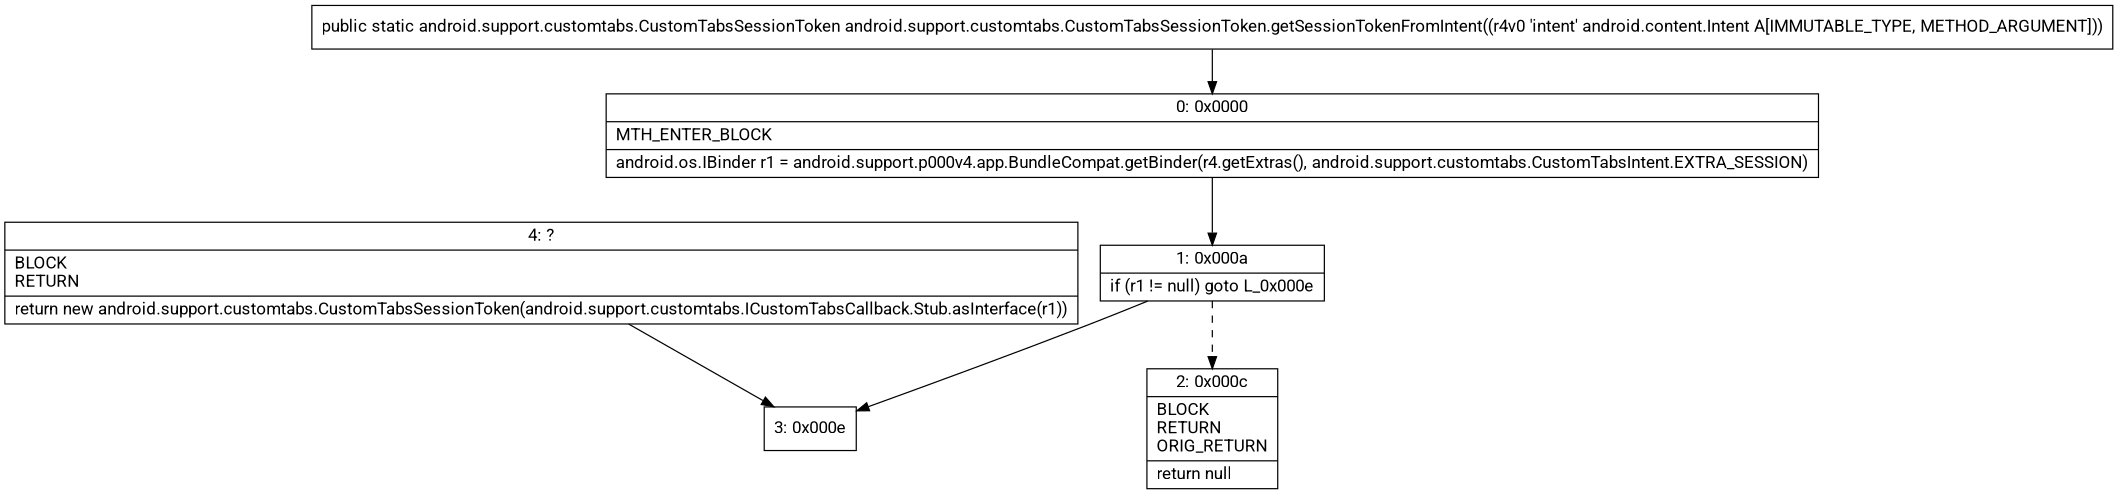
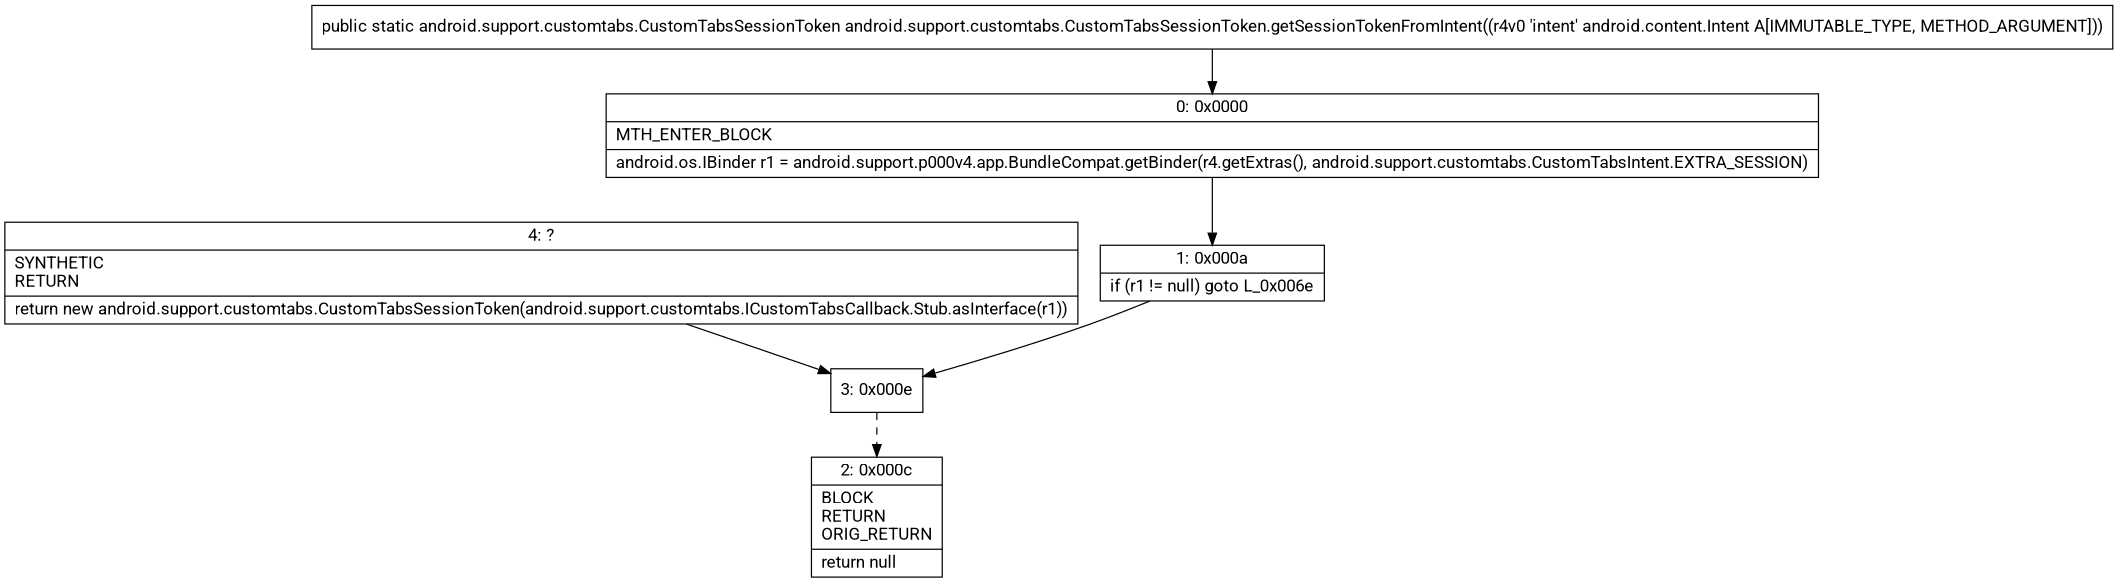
node "4: ?": text "BLOCK" -> "SYNTHETIC"
node "1: 0x000a": text "if (r1 != null) goto L_0x000e" -> "if (r1 != null) goto L_0x006e"
edge "1: 0x000a" -> "2: 0x000c": now "3: 0x000e" -> "2: 0x000c"
